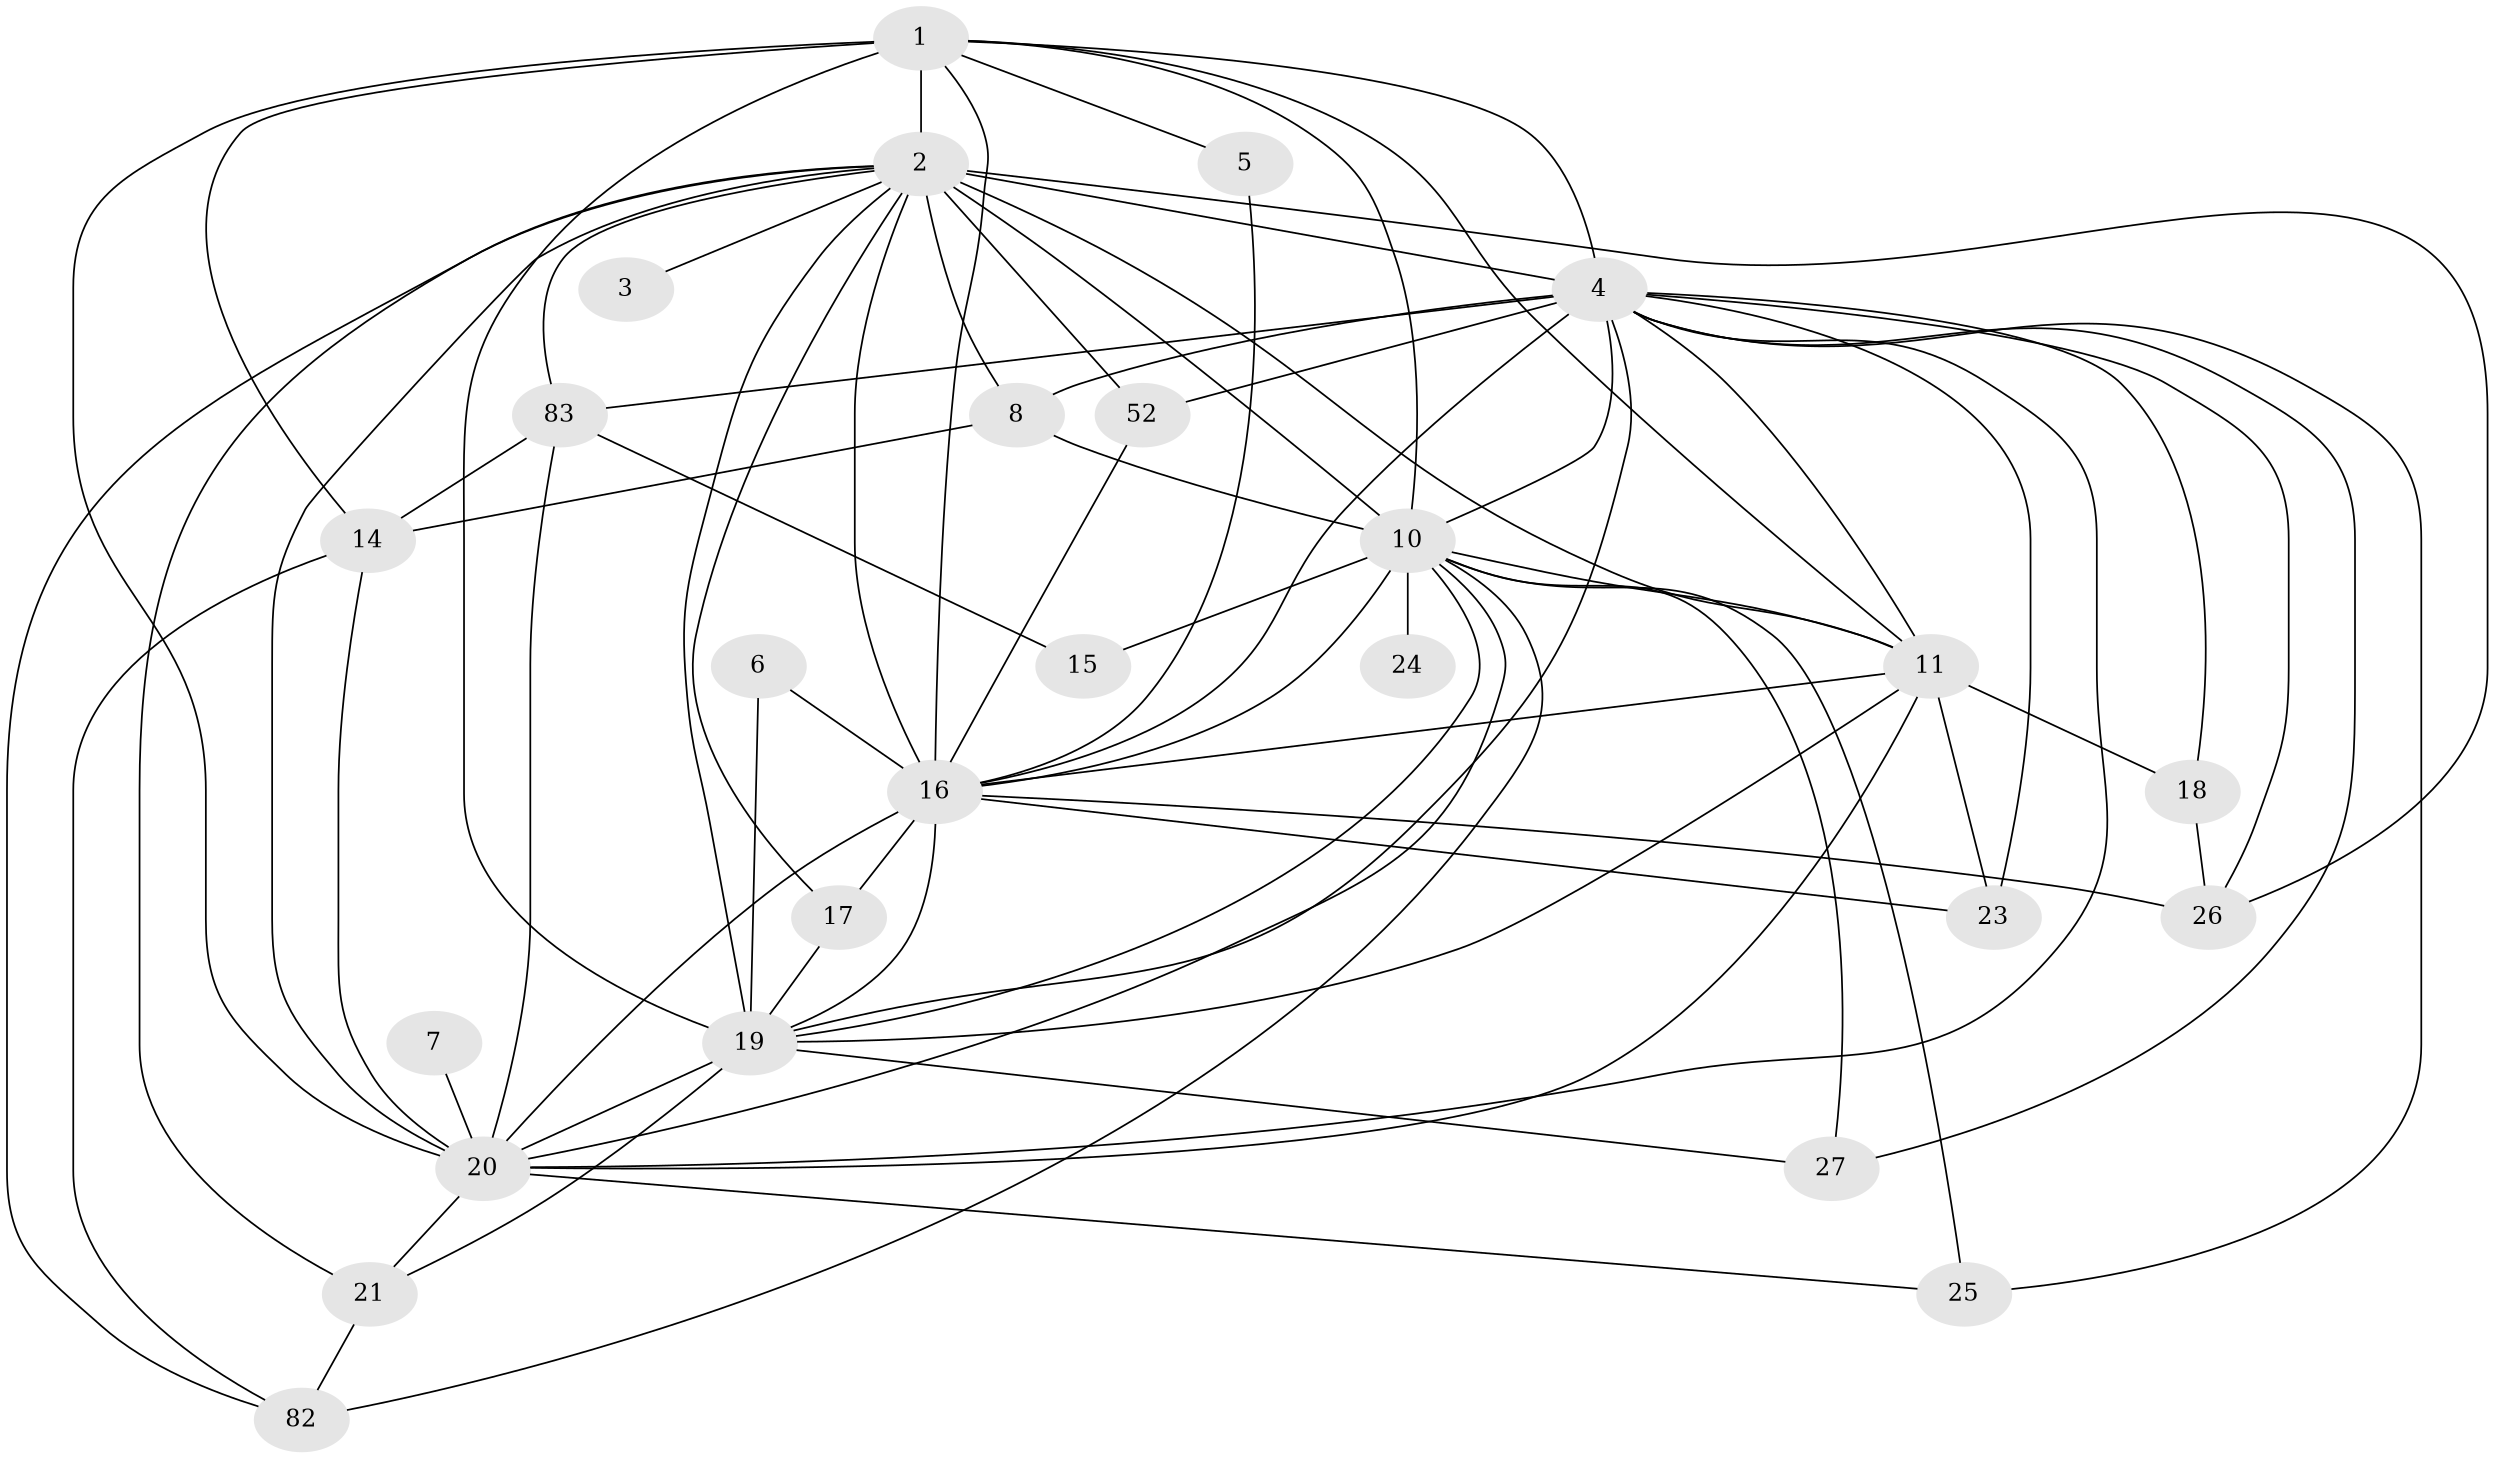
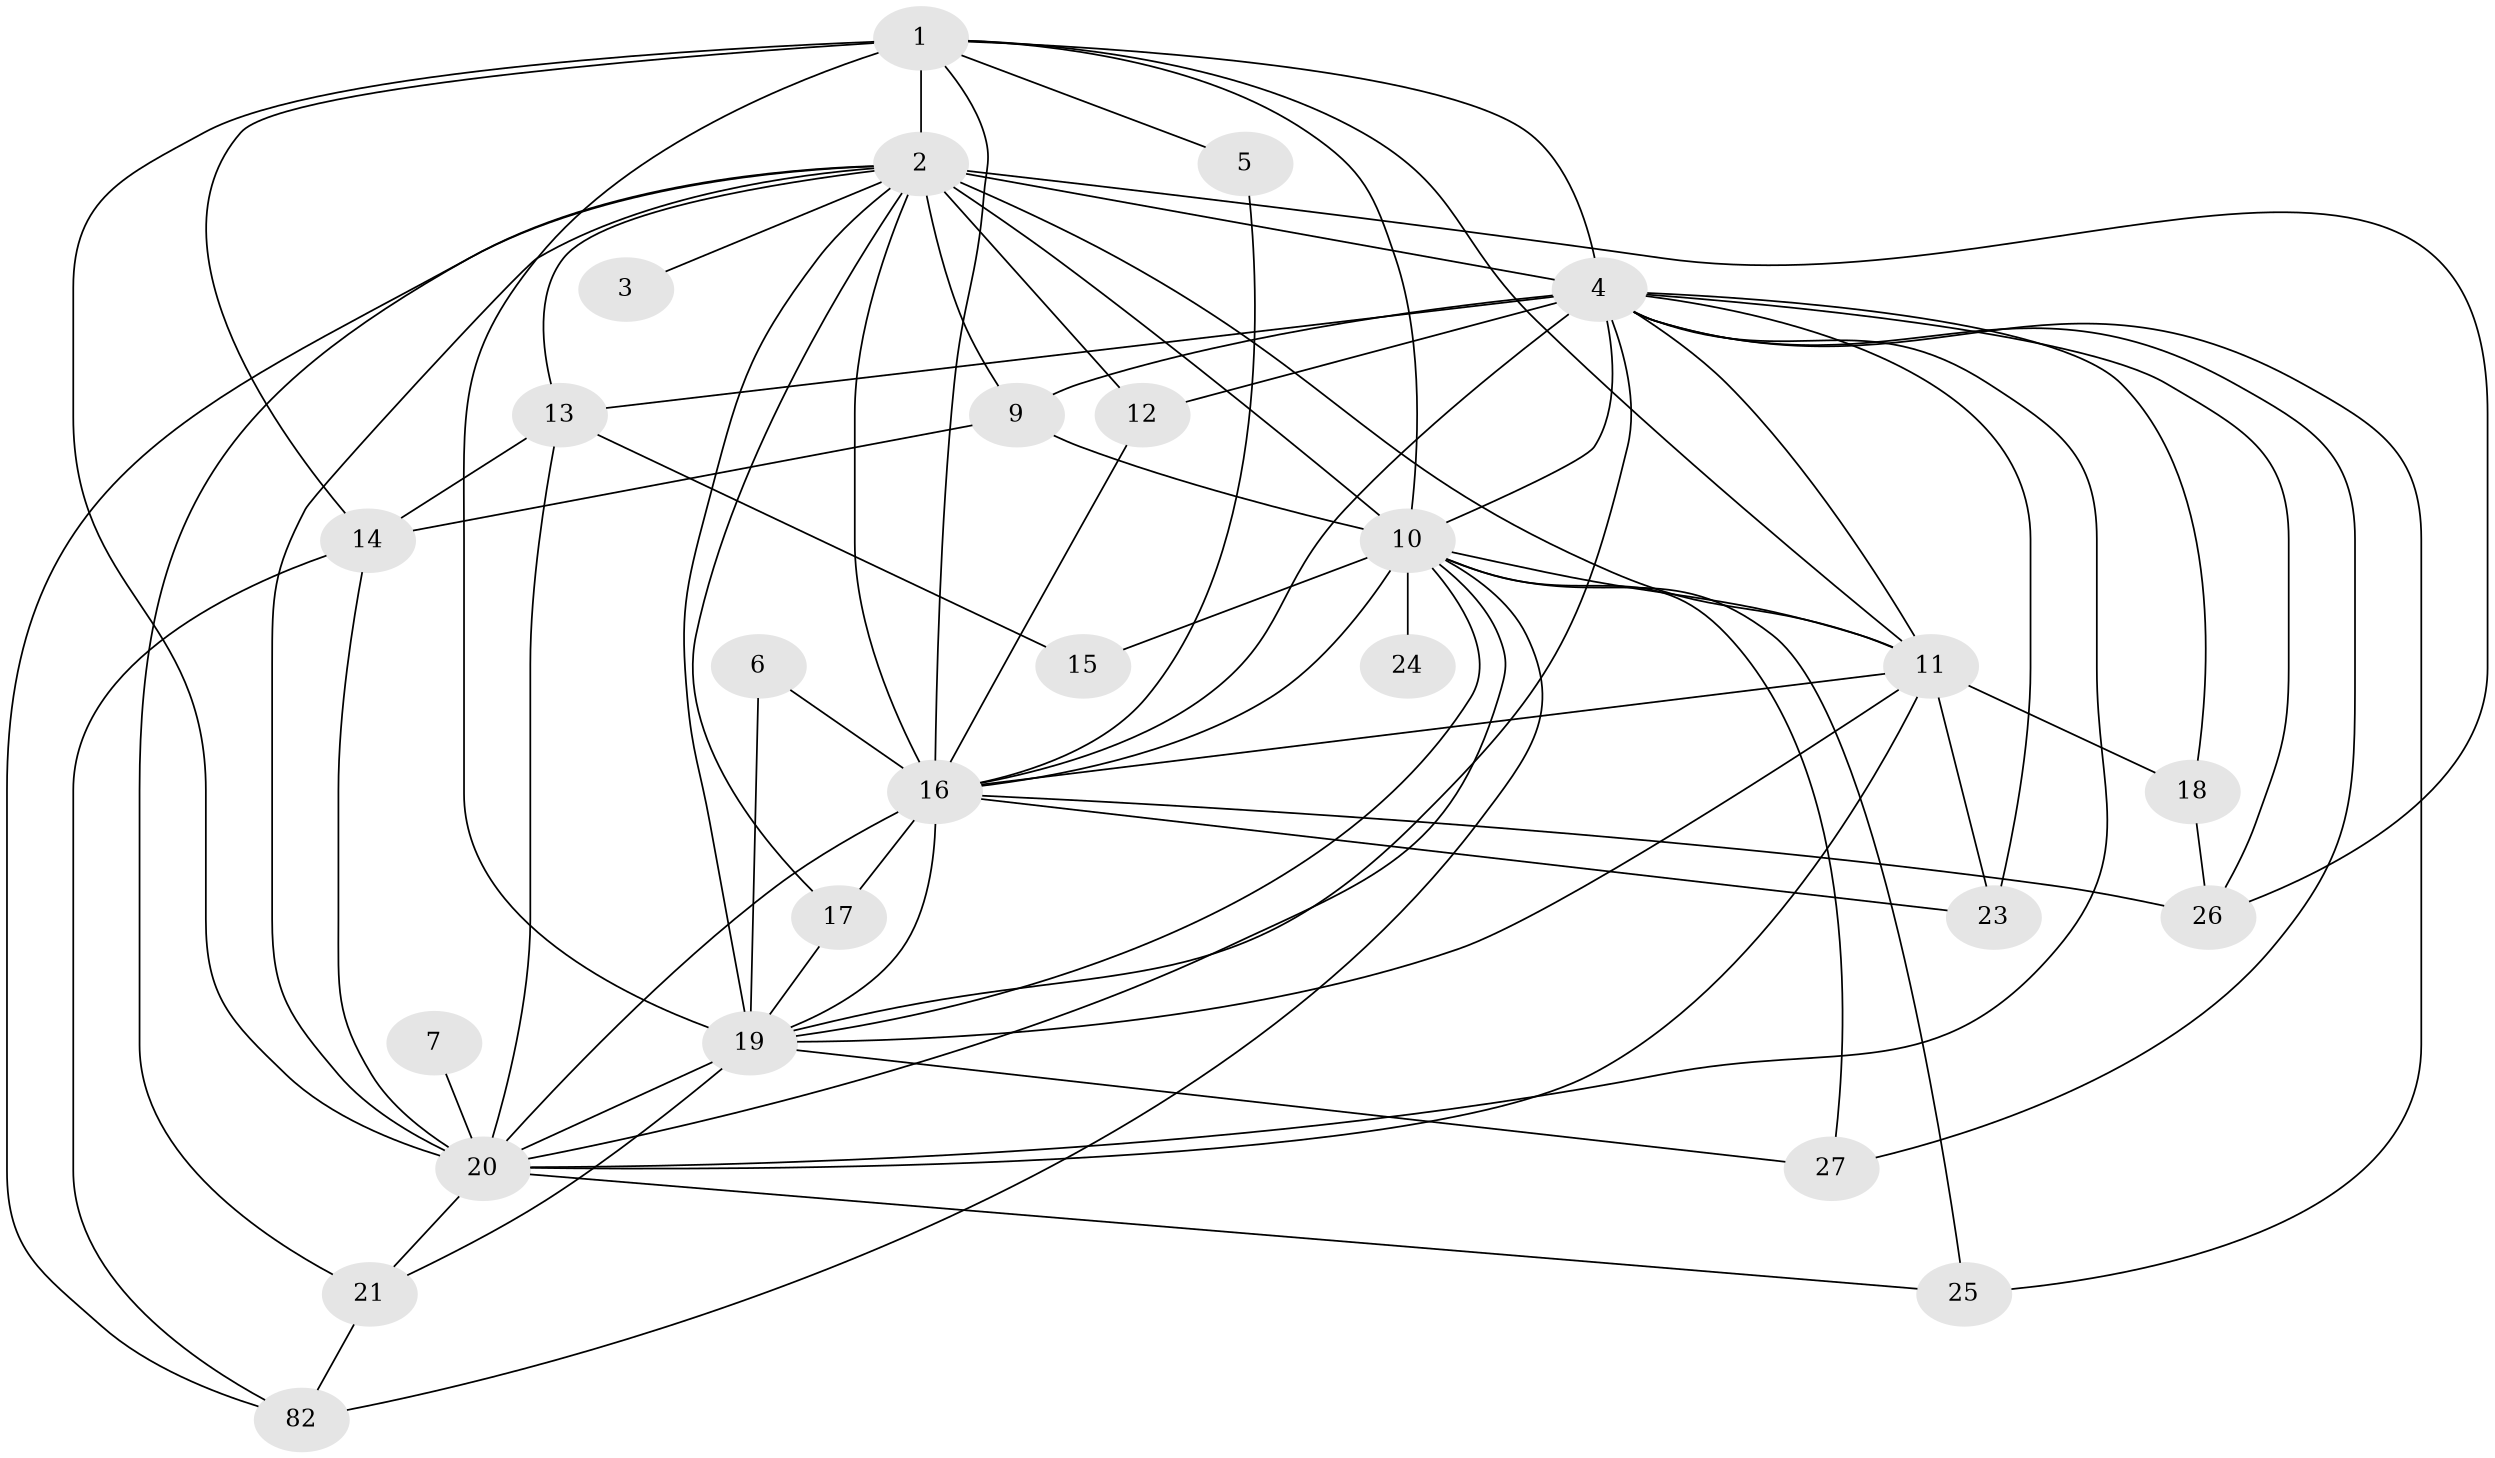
node "83": label "83" -> "13"
node "8": label "8" -> "9"
node "52": label "52" -> "12"
